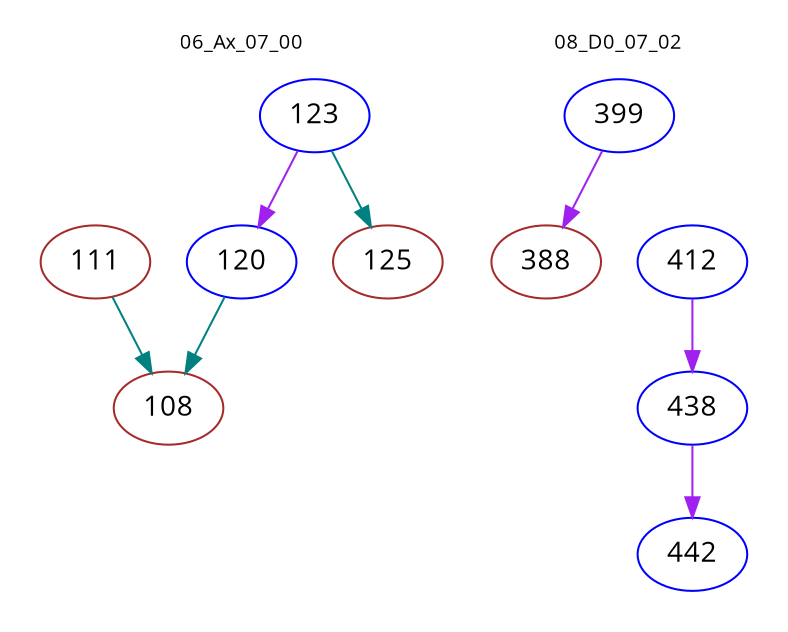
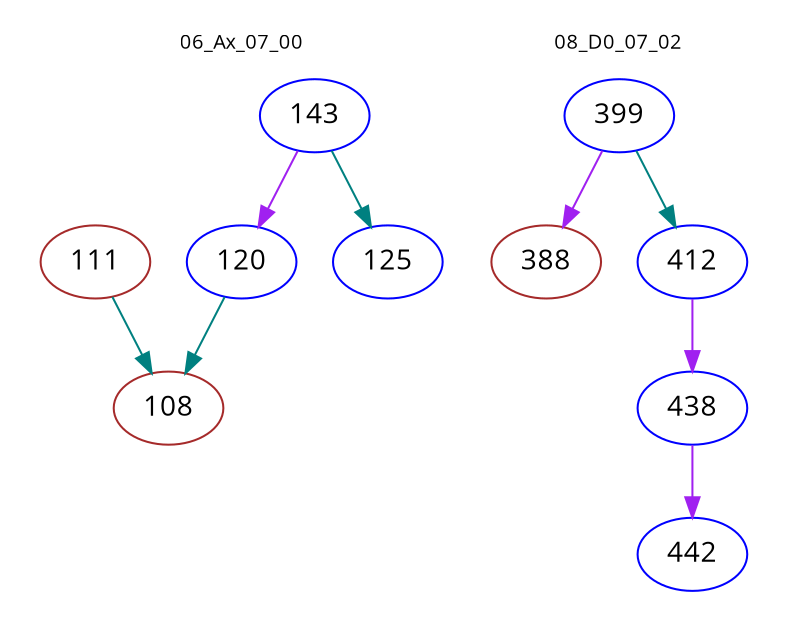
node "123": label "123" -> "143"
edge "399" -> "412": added
node "125": color brown -> blue
